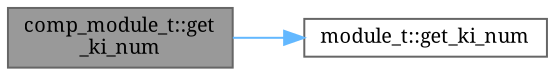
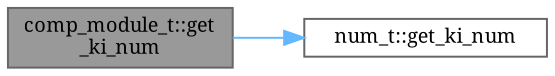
node "module_t::get_ki_num": label "module_t::get_ki_num" -> "num_t::get_ki_num"
